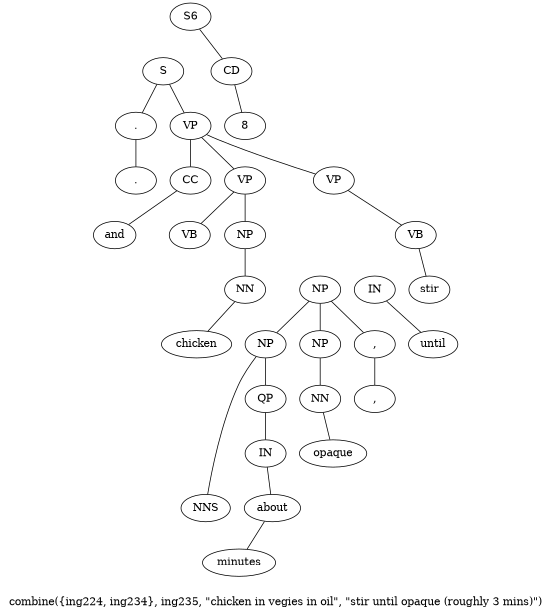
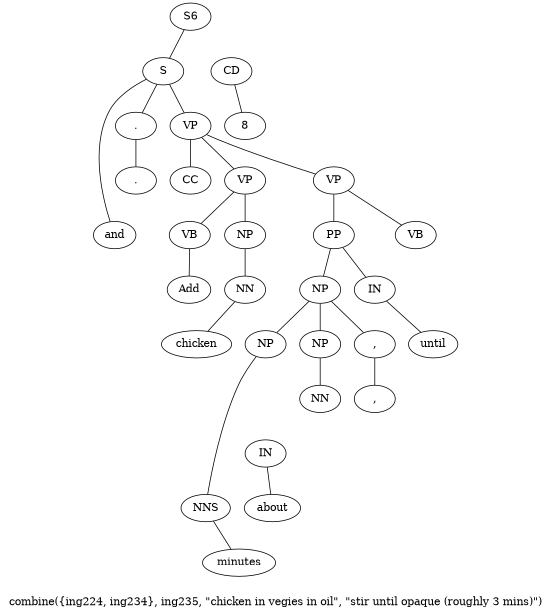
edge "S6" -- "CD": now "S6" -- "S"
edge "CC" -- "and": now "S" -- "and"
node "PP": added
node "Add": added
node "stir": removed
node "QP": removed
node "opaque": removed
edge "about" -- "minutes": now "NNS" -- "minutes"
